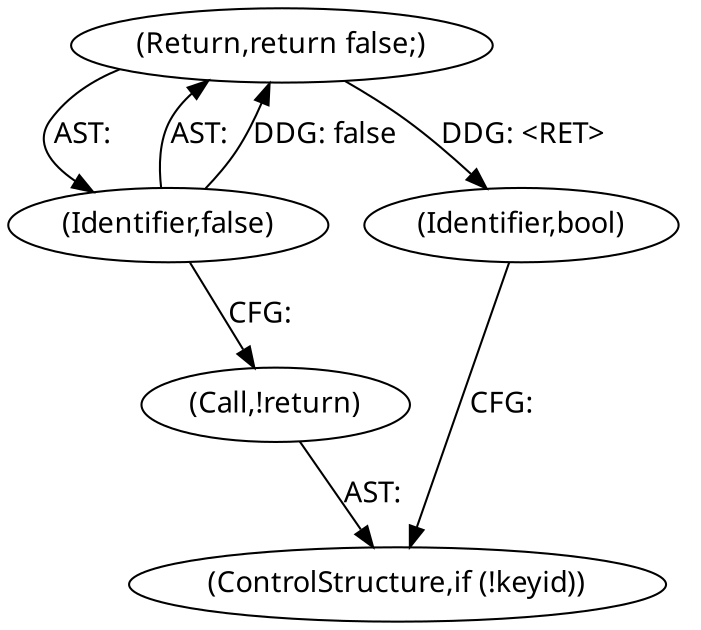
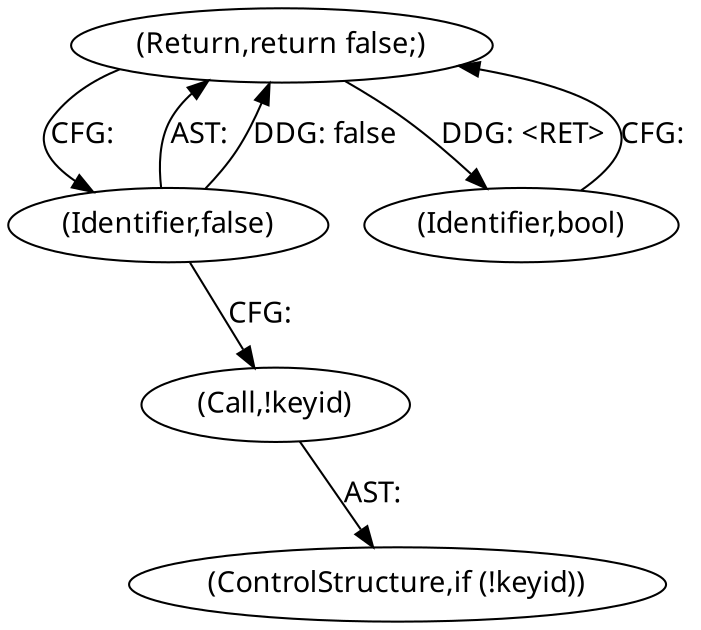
edge "(Return,return false;)" -> "(Identifier,false)": label "AST: " -> "CFG: "
edge "(Identifier,bool)" -> "(ControlStructure,if (!keyid))": now "(Identifier,bool)" -> "(Return,return false;)"
node "(Call,!return)": label "(Call,!return)" -> "(Call,!keyid)"
